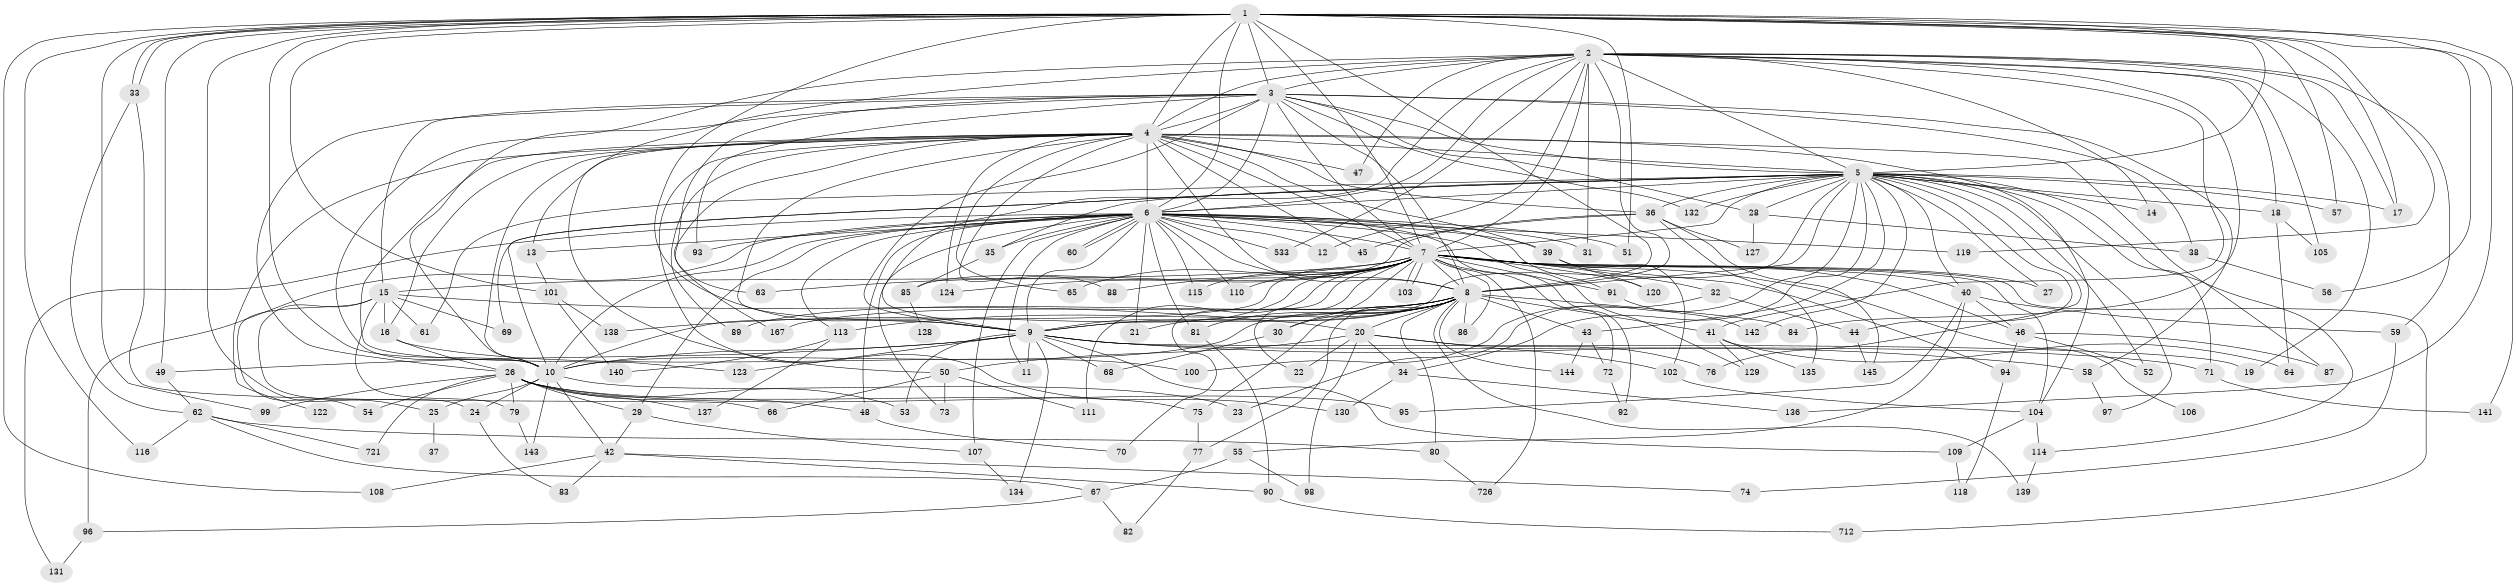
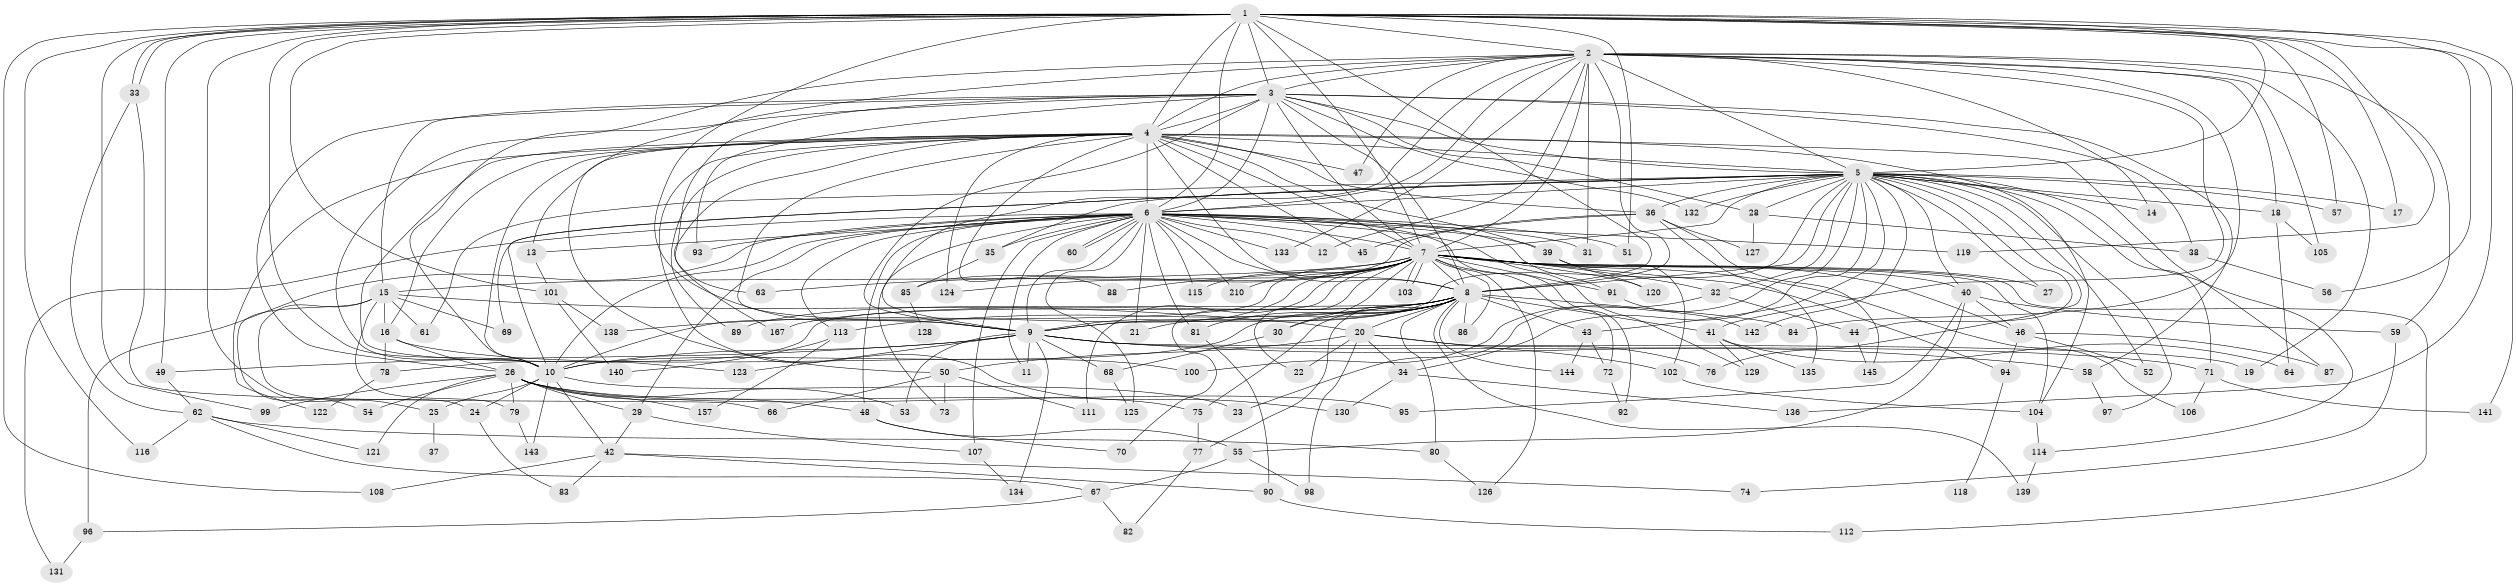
edge "2" -- "17": now "2" -- "1"
node "533": label "533" -> "133"
edge "5" -- "32": added
node "65": removed
node "110": label "110" -> "210"
node "78": added
edge "71" -- "106": added
node "137": label "137" -> "157"
node "125": added
edge "48" -- "55": added
node "721": label "721" -> "121"
node "109": removed
node "726": label "726" -> "126"
node "712": label "712" -> "112"
